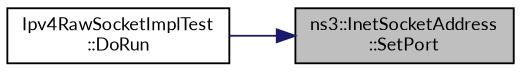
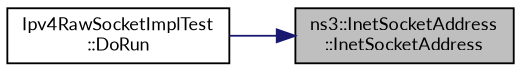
node "ns3::InetSocketAddress ::SetPort": label "ns3::InetSocketAddress ::SetPort" -> "ns3::InetSocketAddress ::InetSocketAddress"
